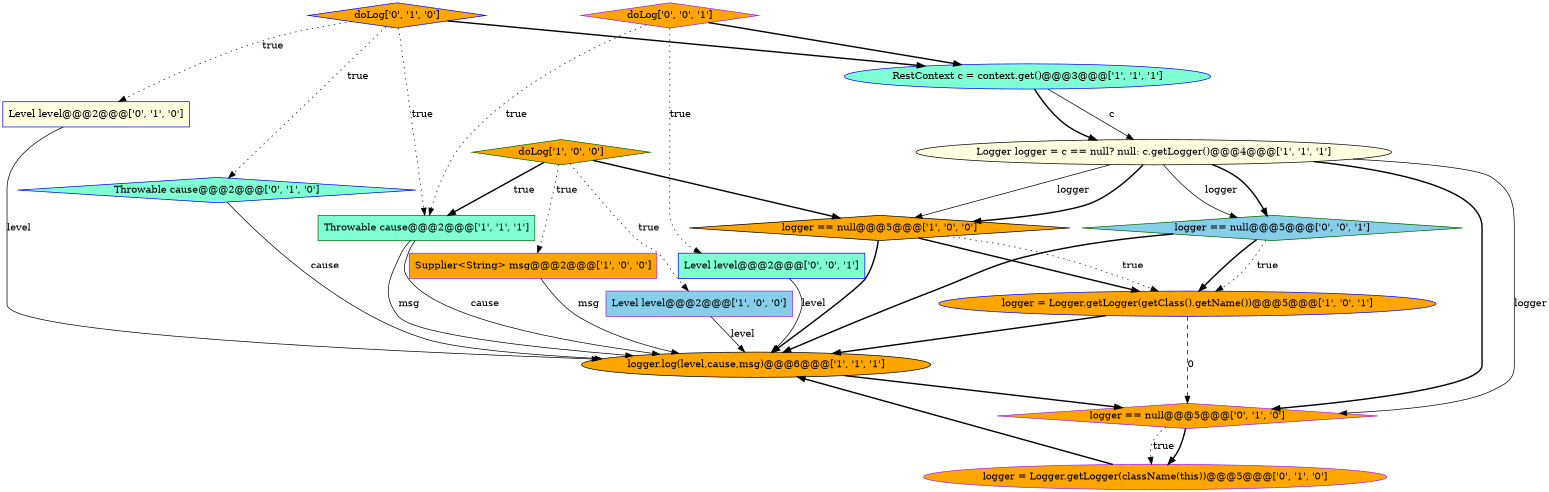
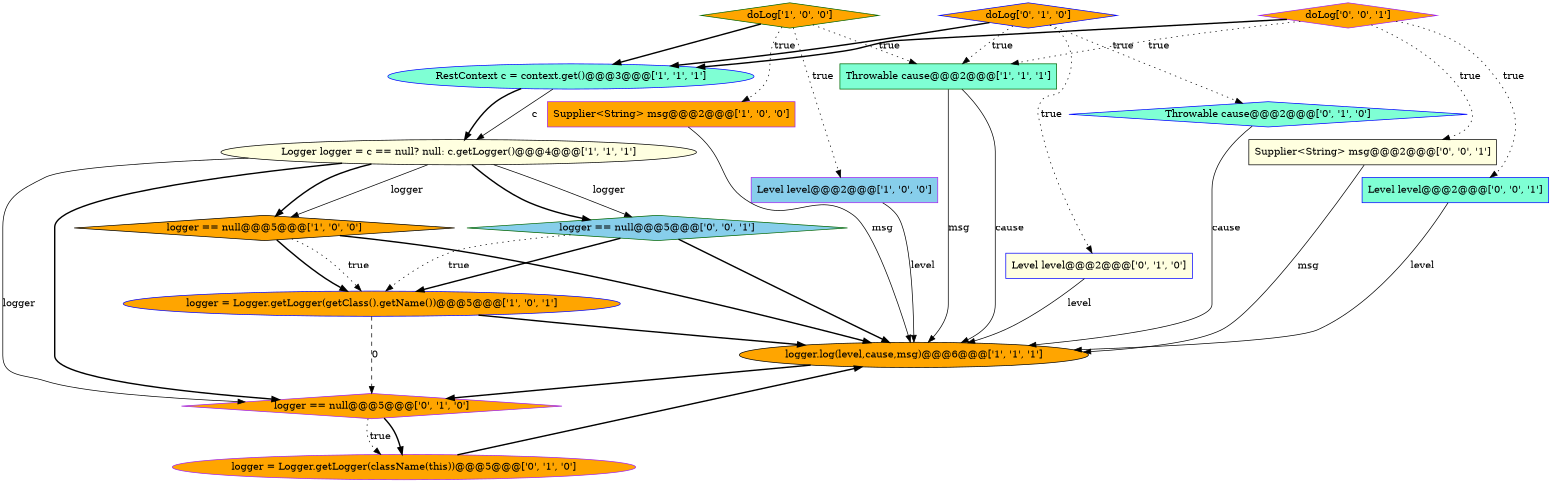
node "Supplier<String> msg@@@2@@@['0', '0', '1']": added
edge "doLog['1', '0', '0']" -> "Throwable cause@@@2@@@['1', '1', '1']": style bold -> dotted
edge "doLog['1', '0', '0']" -> "logger == null@@@5@@@['1', '0', '0']": now "doLog['1', '0', '0']" -> "RestContext c = context.get()@@@3@@@['1', '1', '1']"
